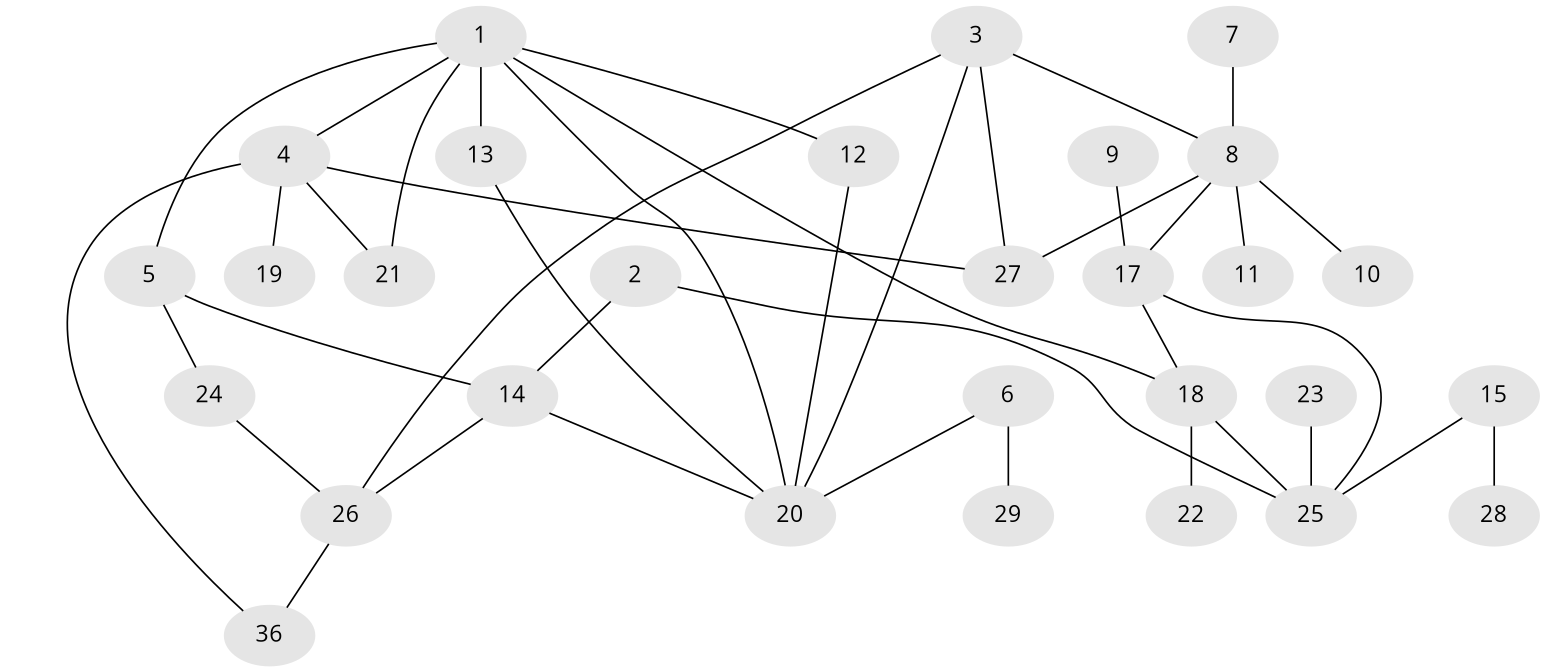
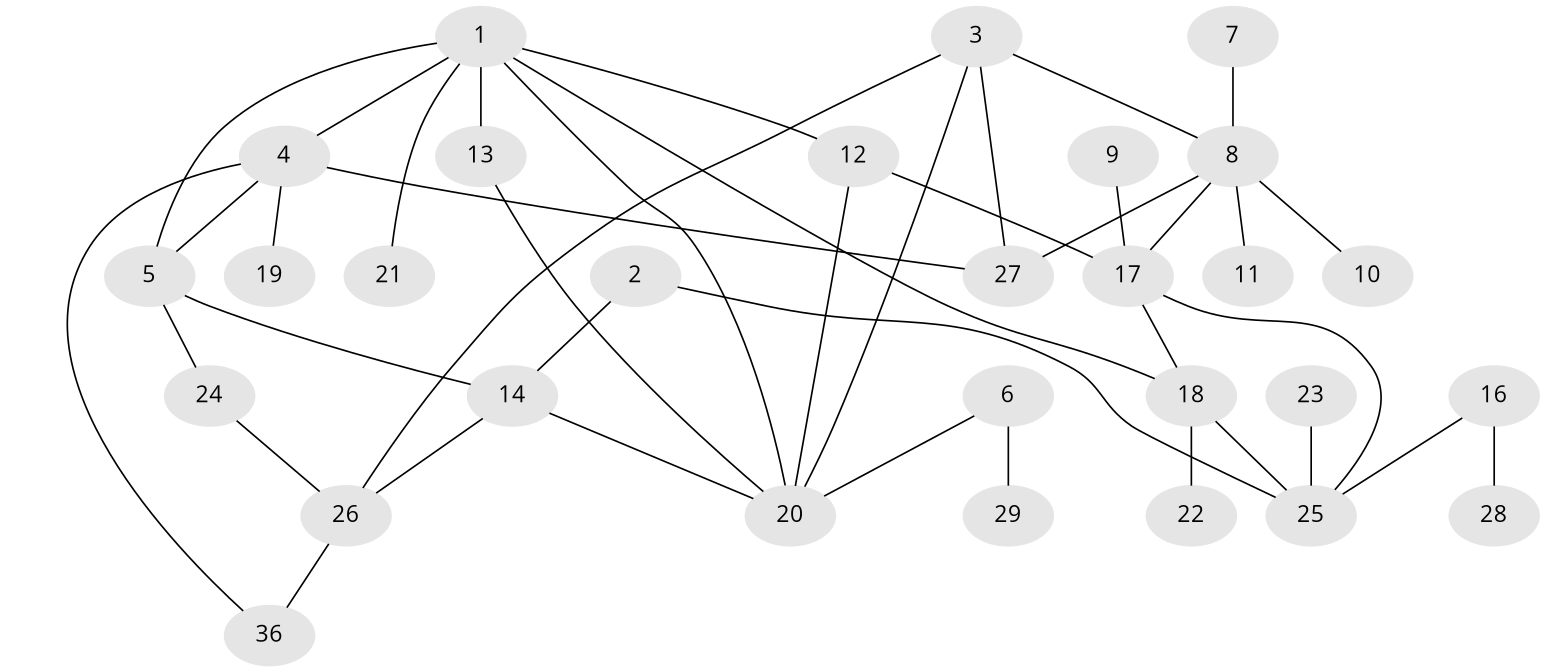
edge "12" -- "17": added
edge "4" -- "21": now "4" -- "5"
node "15": label "15" -> "16"
